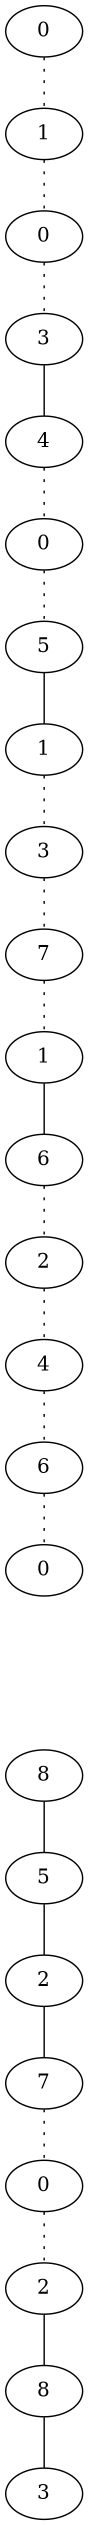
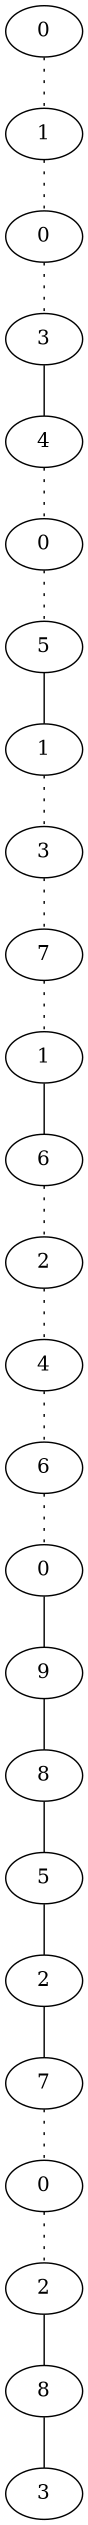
node "9": added
